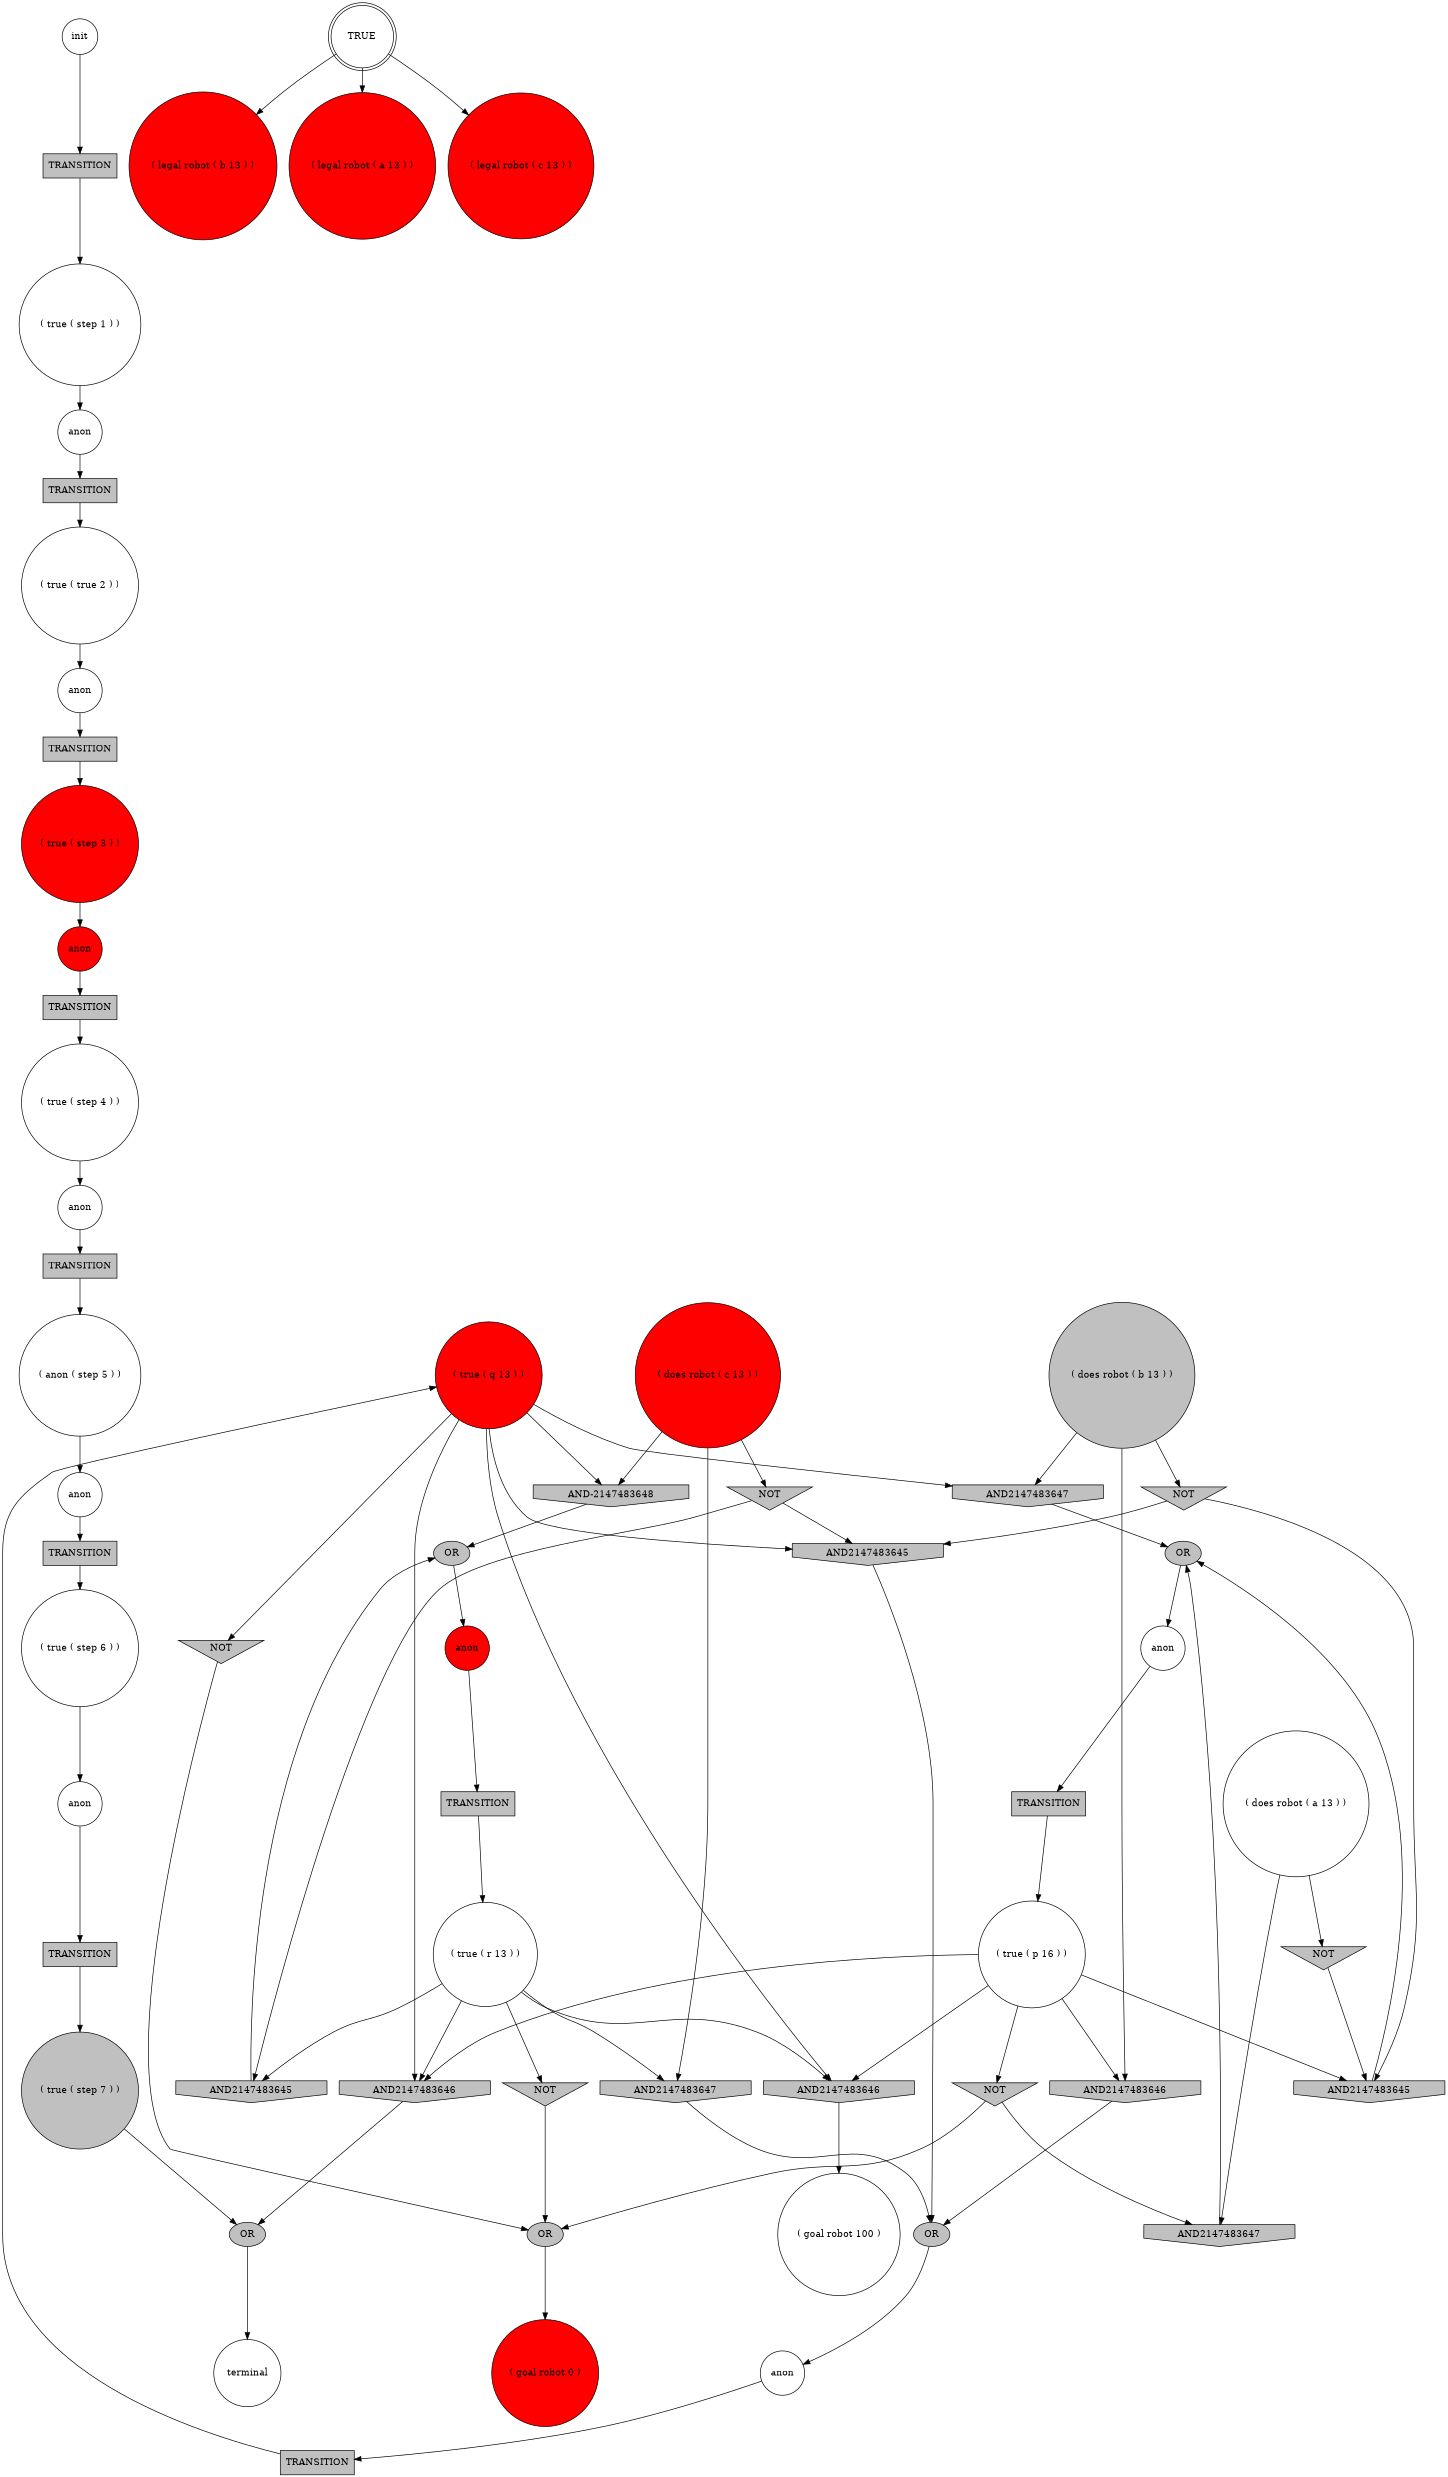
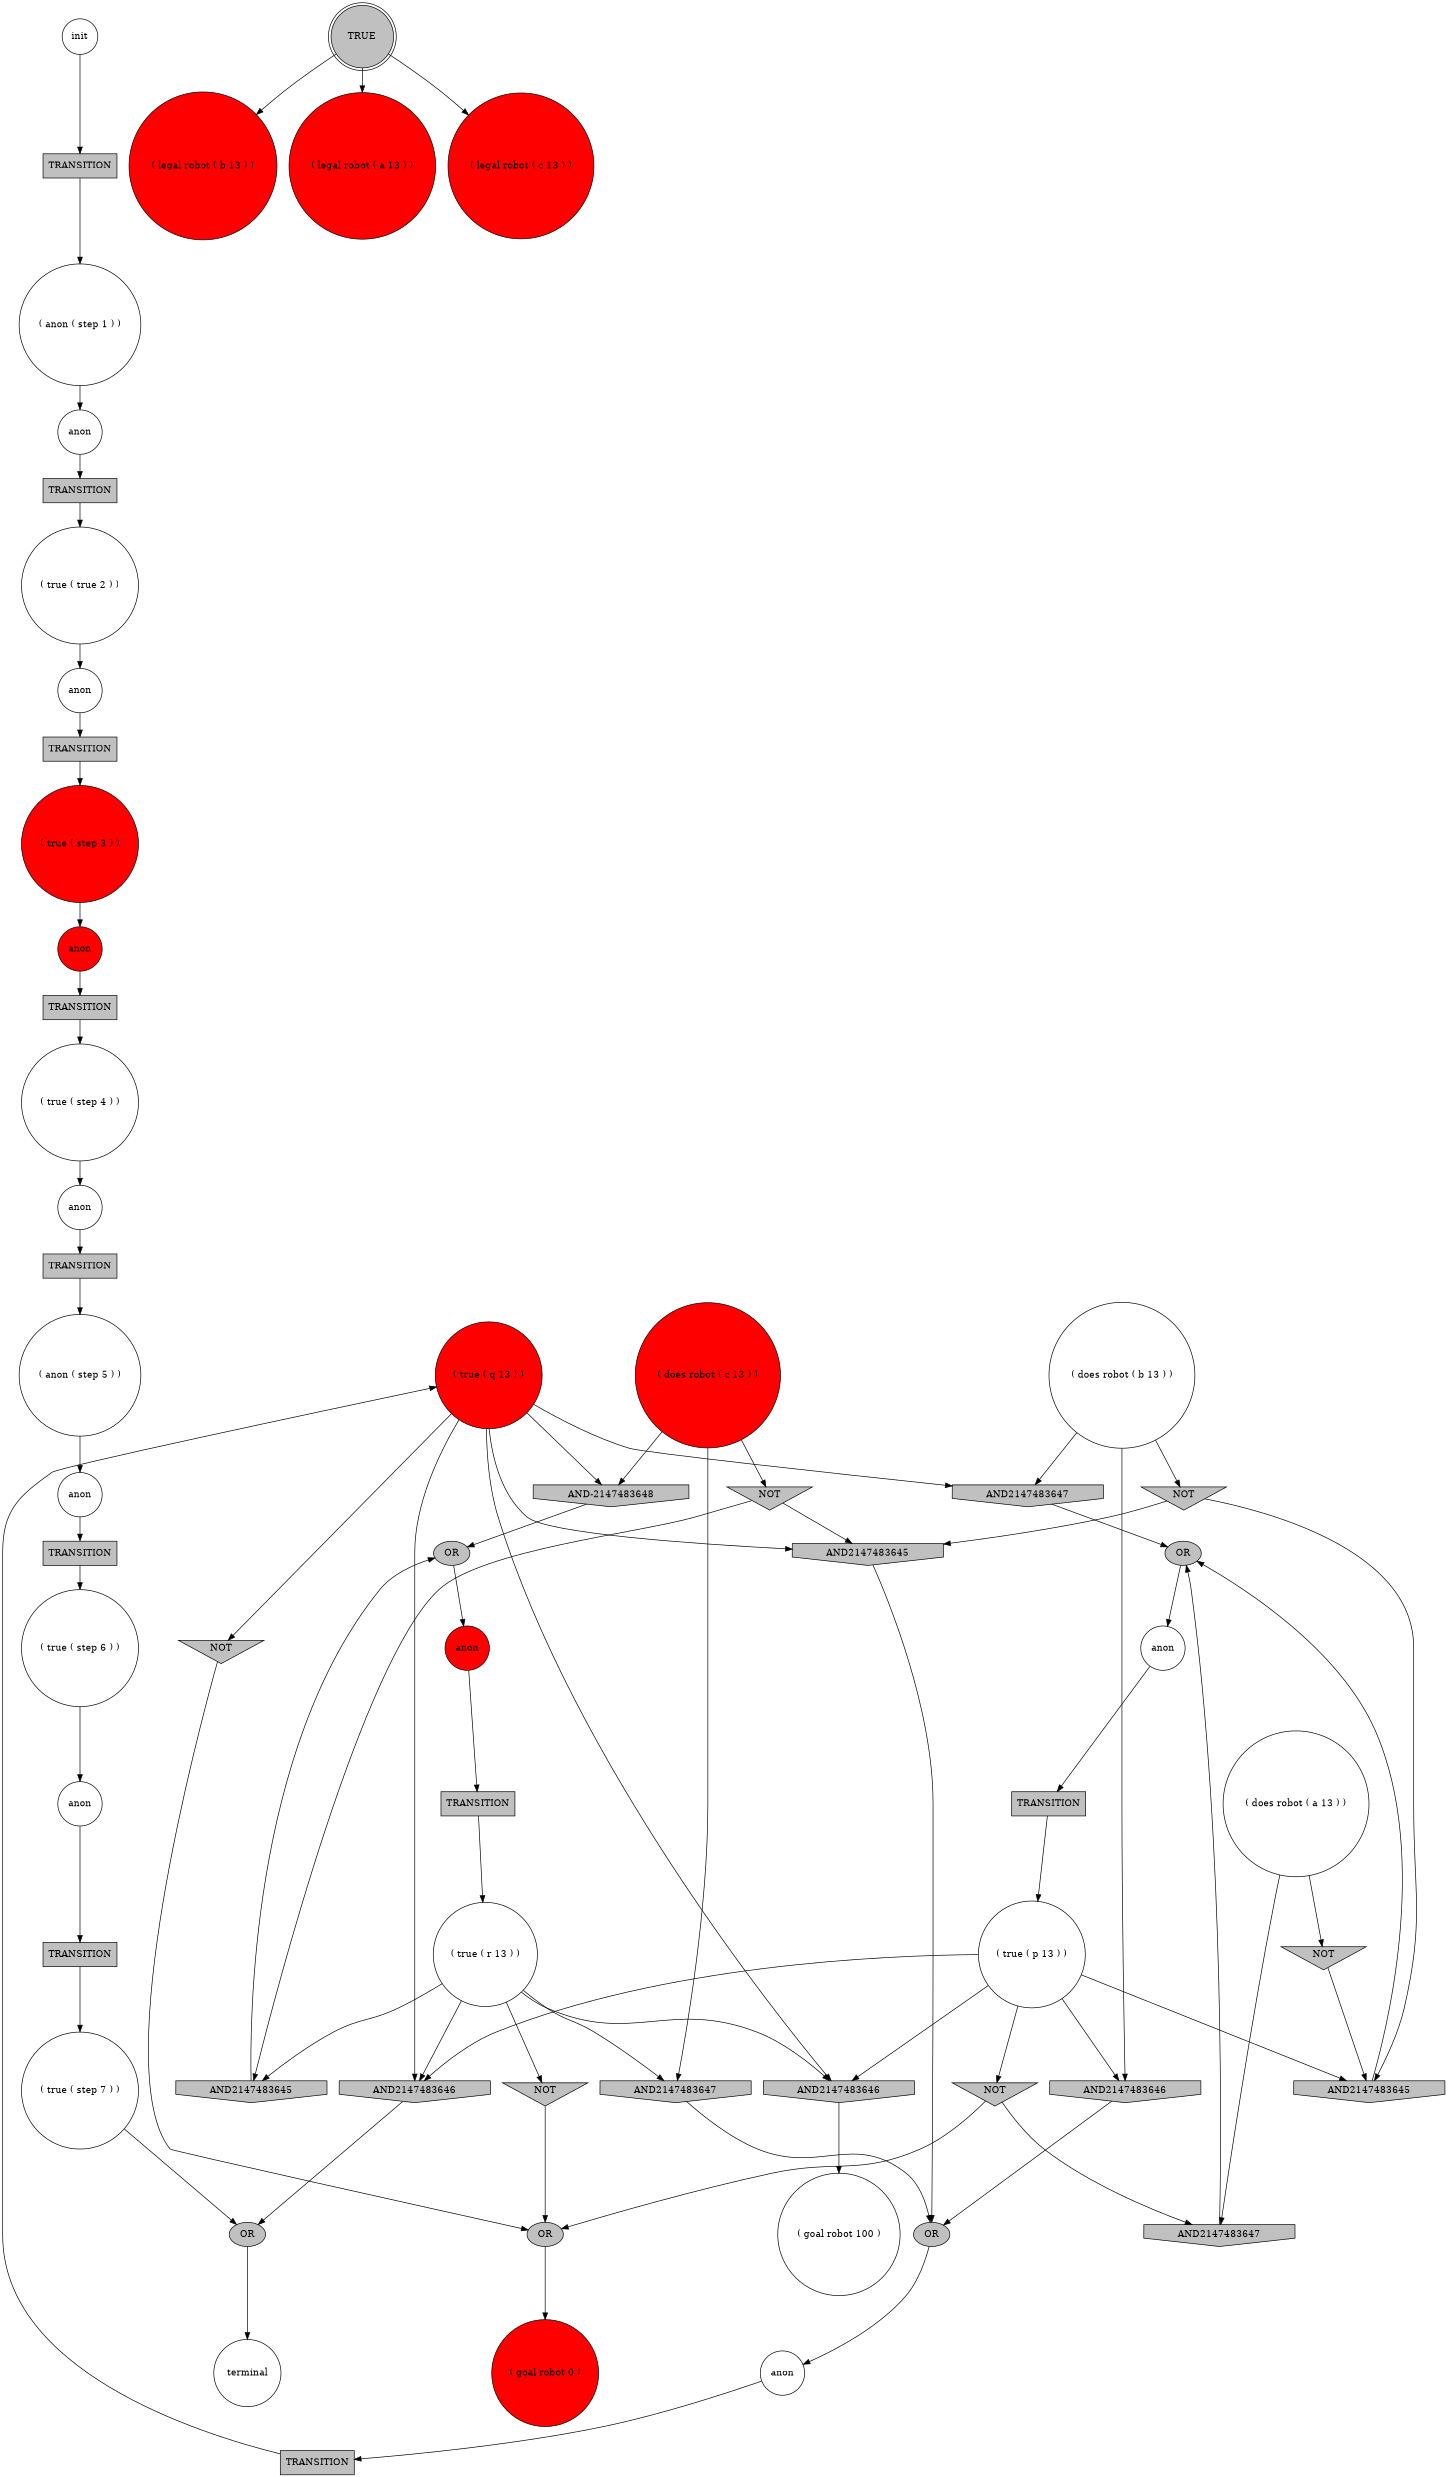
node "TRUE": fillcolor white -> grey
node "( true ( step 1 ) )": label "( true ( step 1 ) )" -> "( anon ( step 1 ) )"
node "( does robot ( b 13 ) )": fillcolor grey -> white
node "( true ( p 16 ) )": label "( true ( p 16 ) )" -> "( true ( p 13 ) )"
node "( true ( step 7 ) )": fillcolor grey -> white
